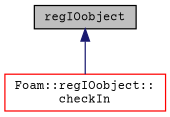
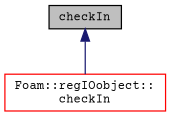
node "regIOobject": label "regIOobject" -> "checkIn"
